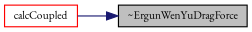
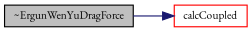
edge "calcCoupled" -> "~ErgunWenYuDragForce": reversed
